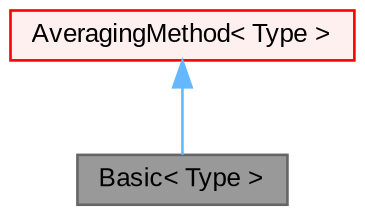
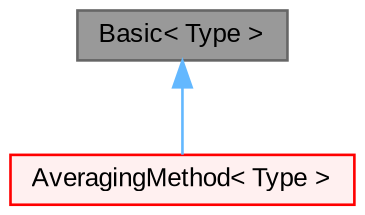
edge "Basic< Type >" -> "AveragingMethod< Type >": reversed
